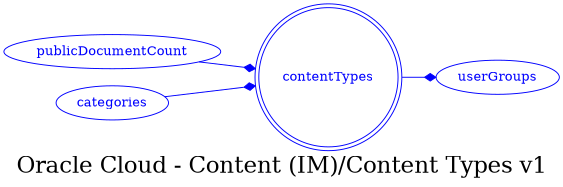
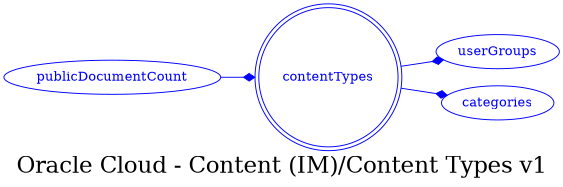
edge "categories" -> "contentTypes": reversed
